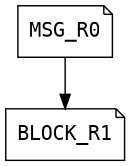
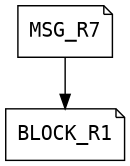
node "MSG_R0": label "MSG_R0" -> "MSG_R7"
